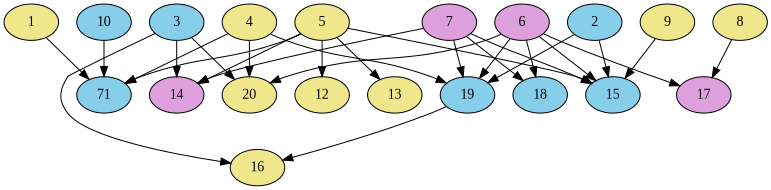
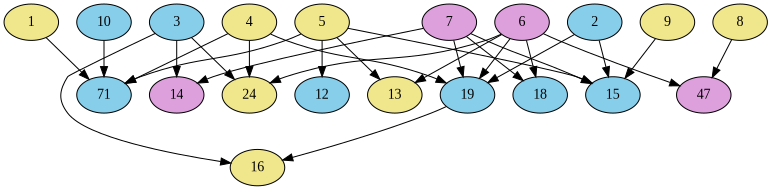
edge "6" -> "15": now "6" -> "13"
edge "5" -> "14": removed
node "20": label "20" -> "24"
node "12": fillcolor khaki -> skyblue
node "17": label "17" -> "47"
